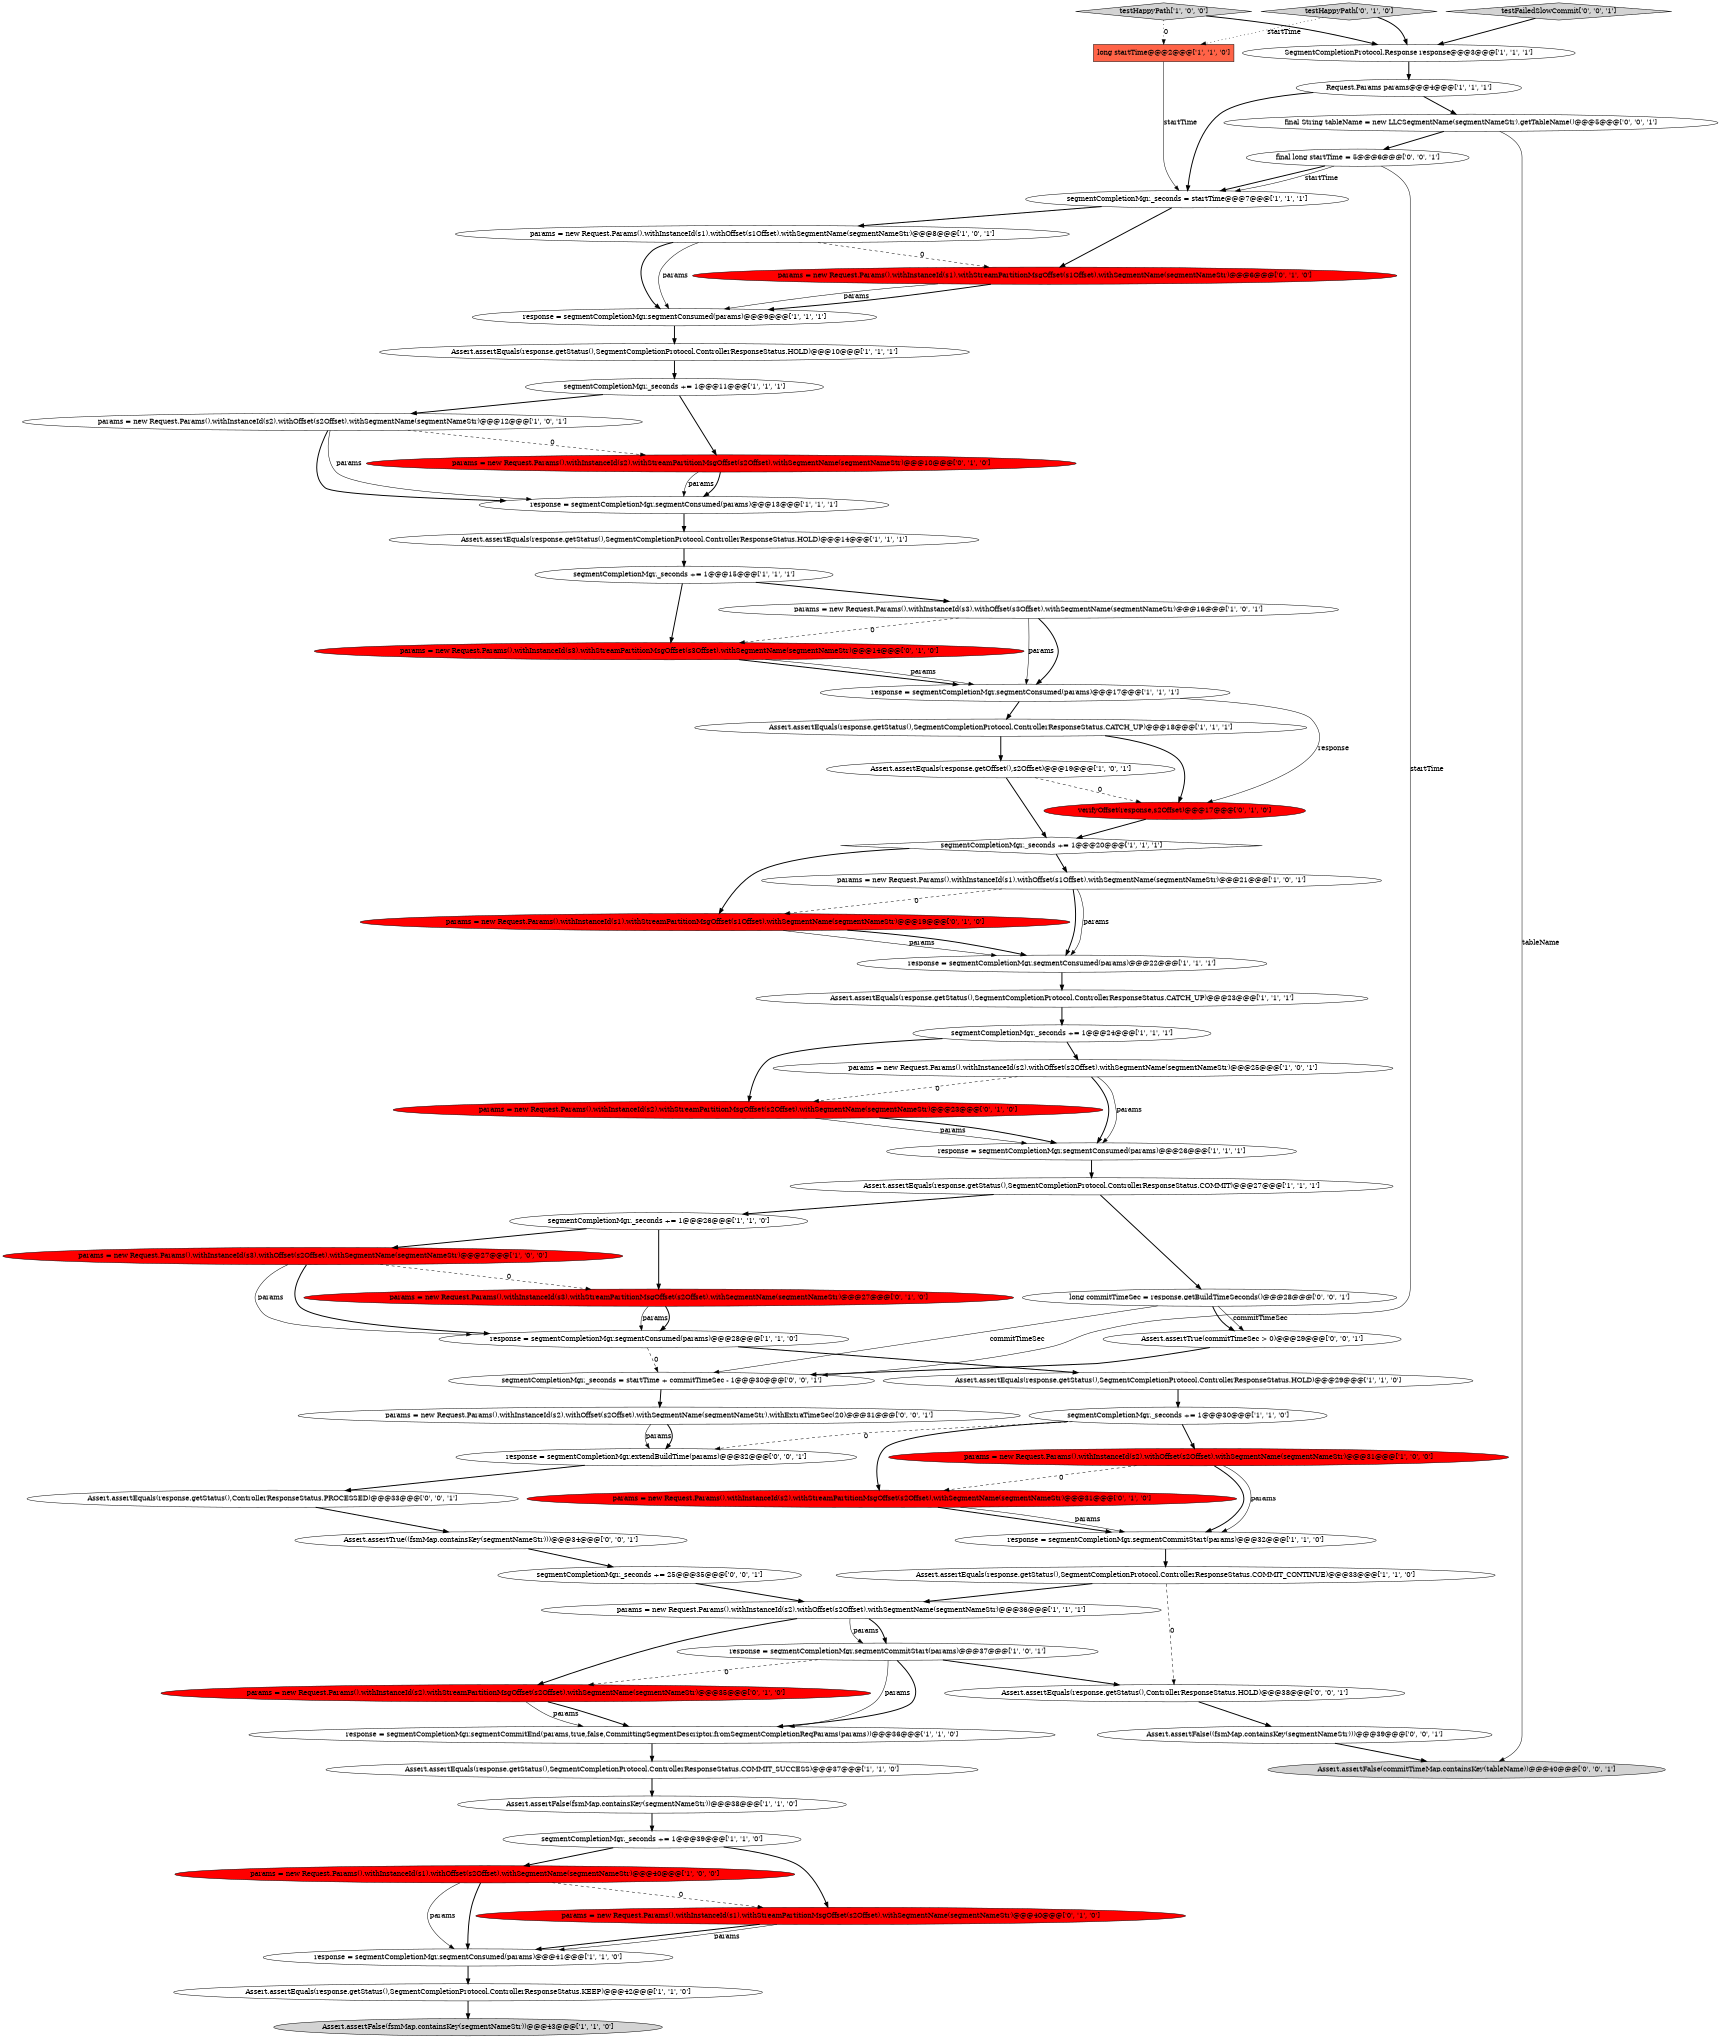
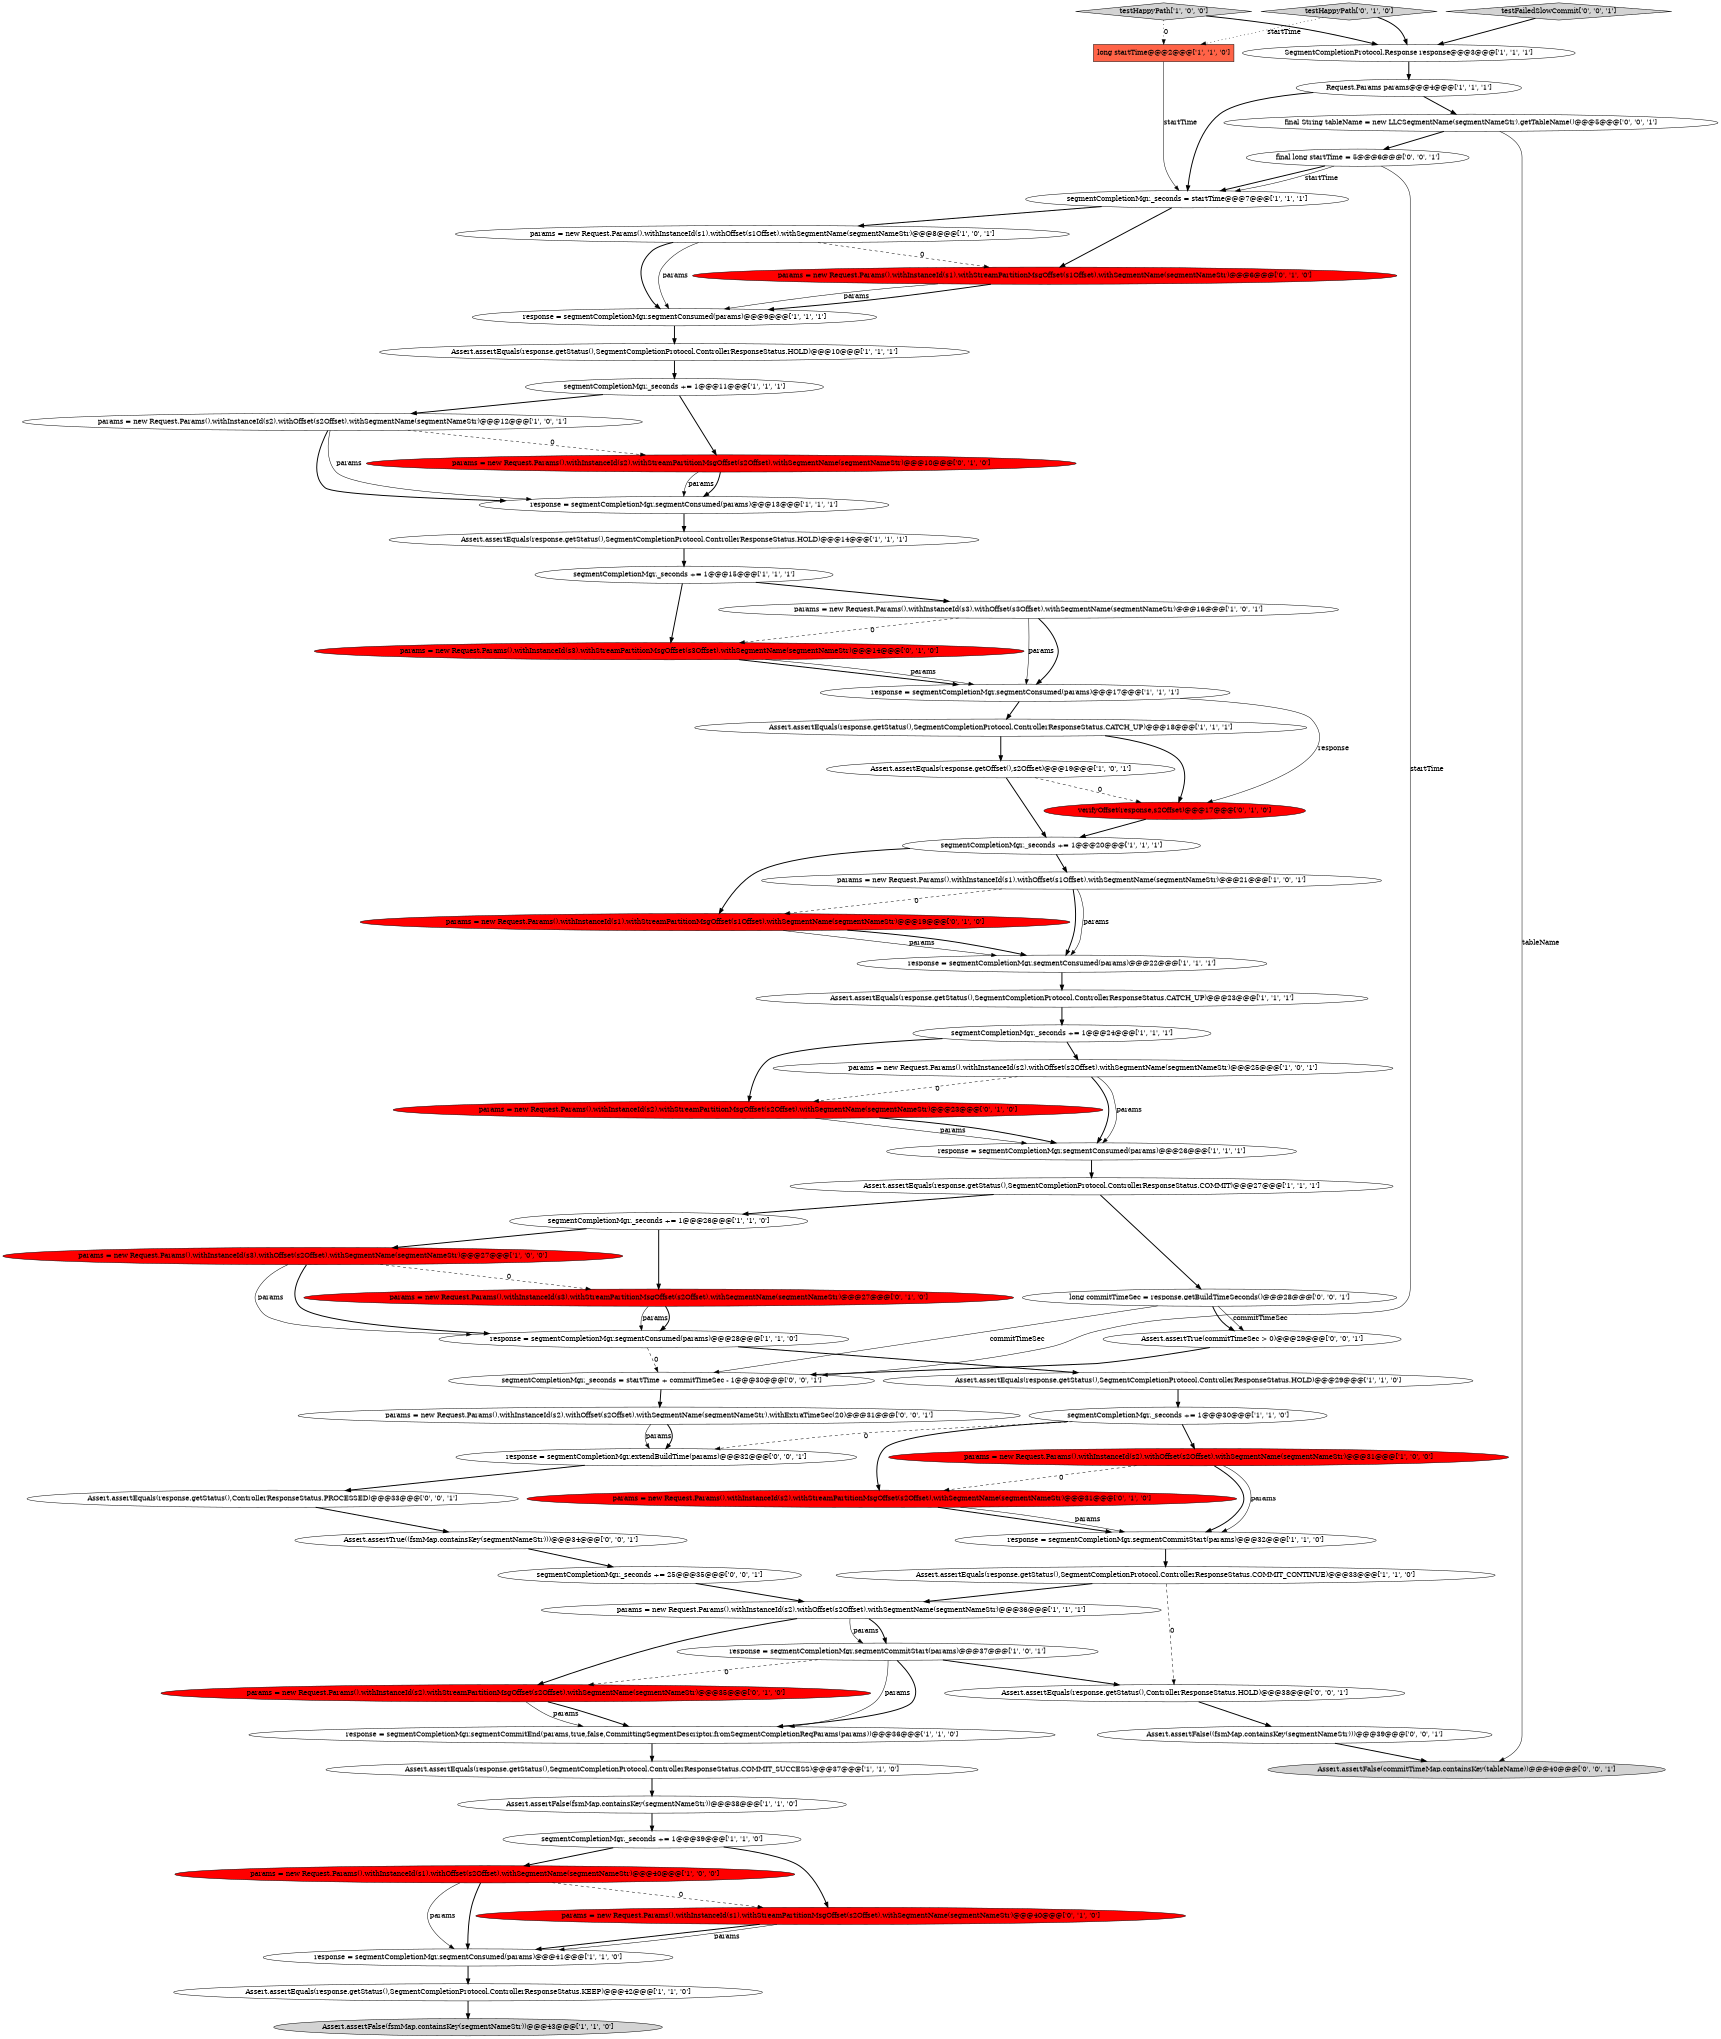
node "segmentCompletionMgr._seconds += 1@@@20@@@['1', '1', '1']": shape diamond -> ellipse
